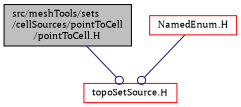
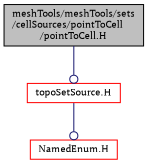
node "src/meshTools/sets /cellSources/pointToCell /pointToCell.H": label "src/meshTools/sets /cellSources/pointToCell /pointToCell.H" -> "meshTools/meshTools/sets /cellSources/pointToCell /pointToCell.H"
edge "NamedEnum.H" -> "topoSetSource.H": reversed
